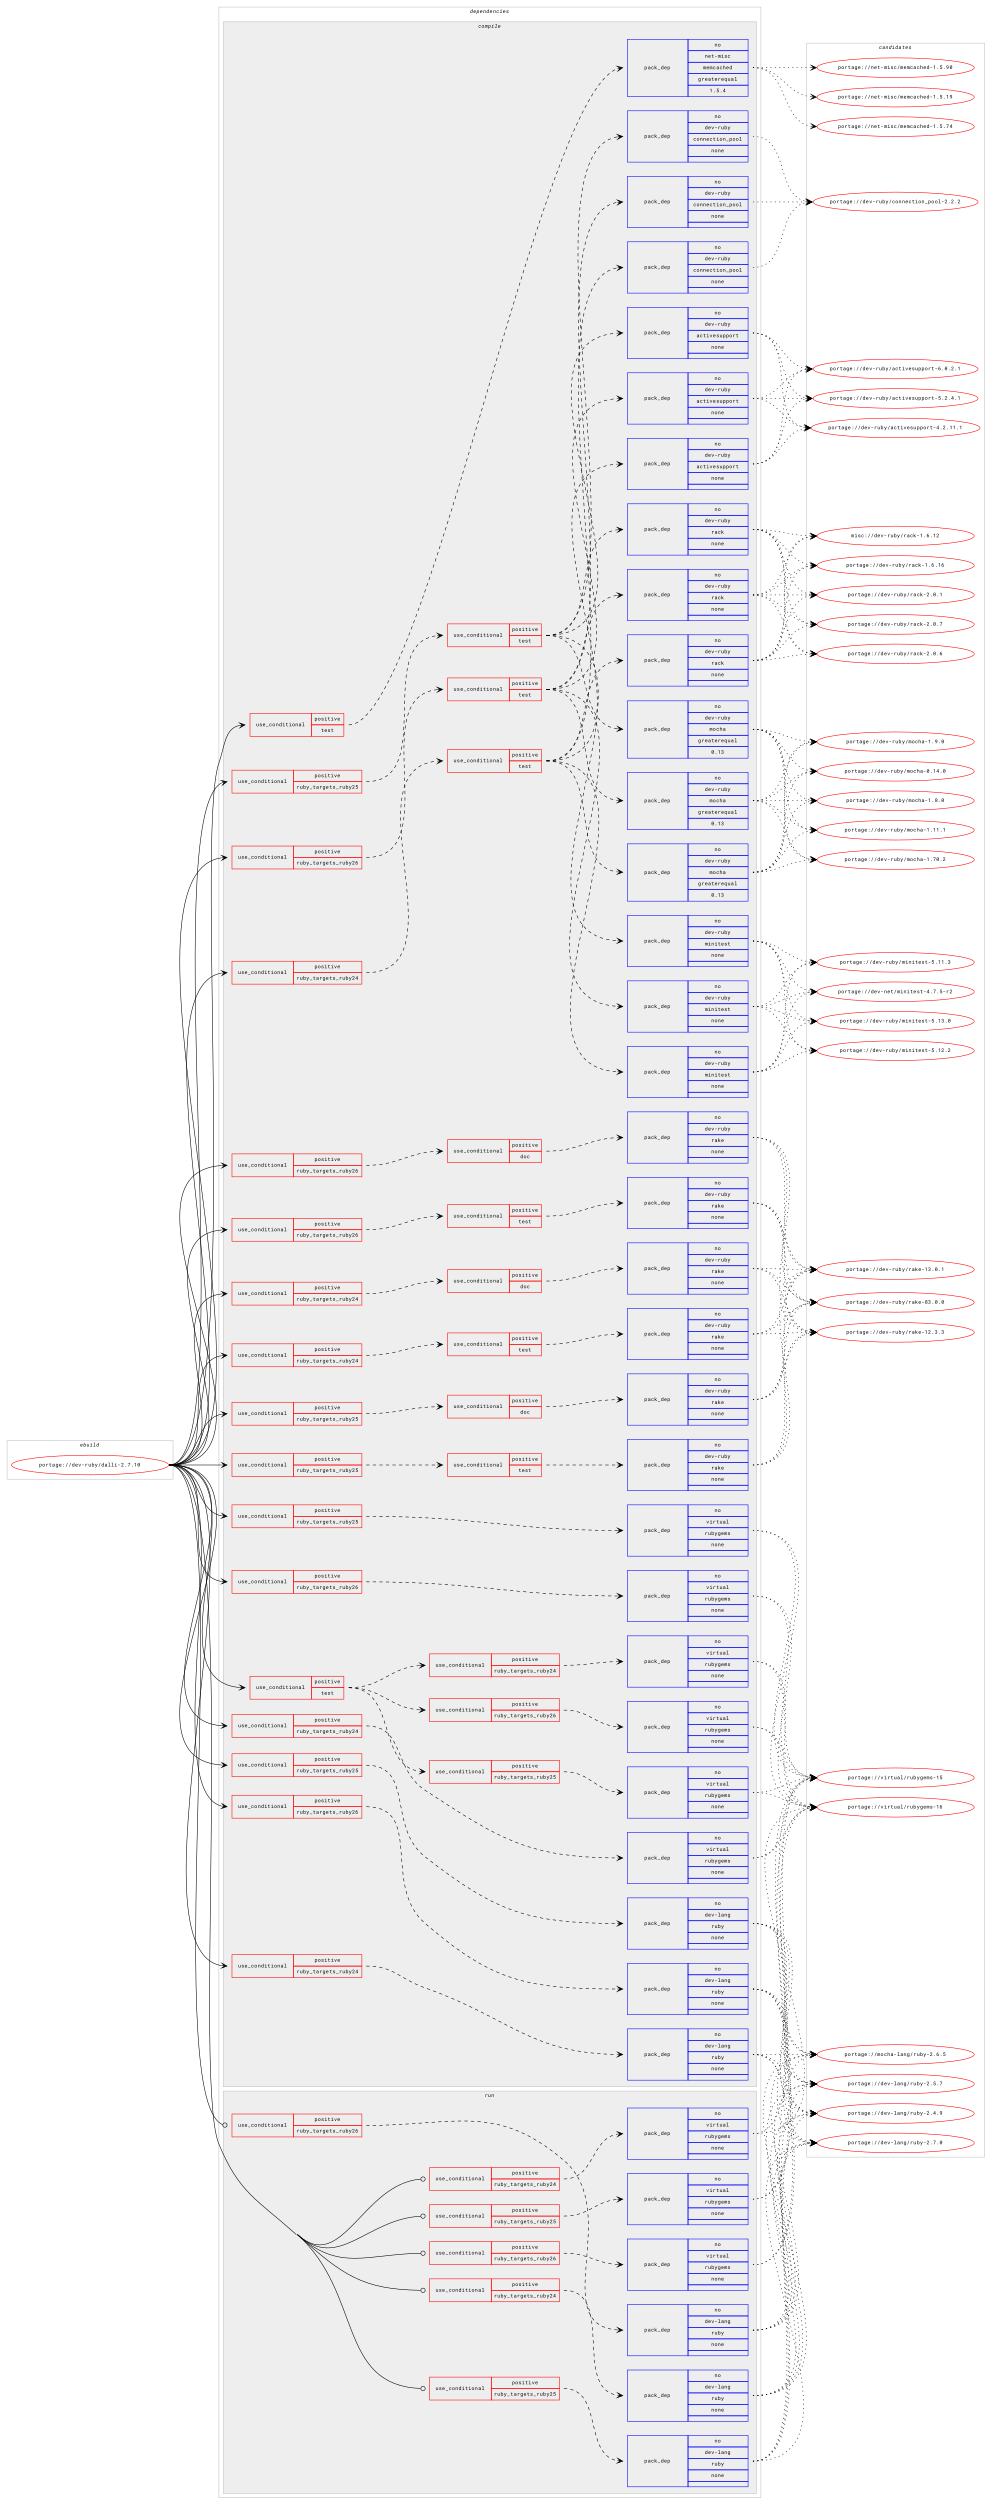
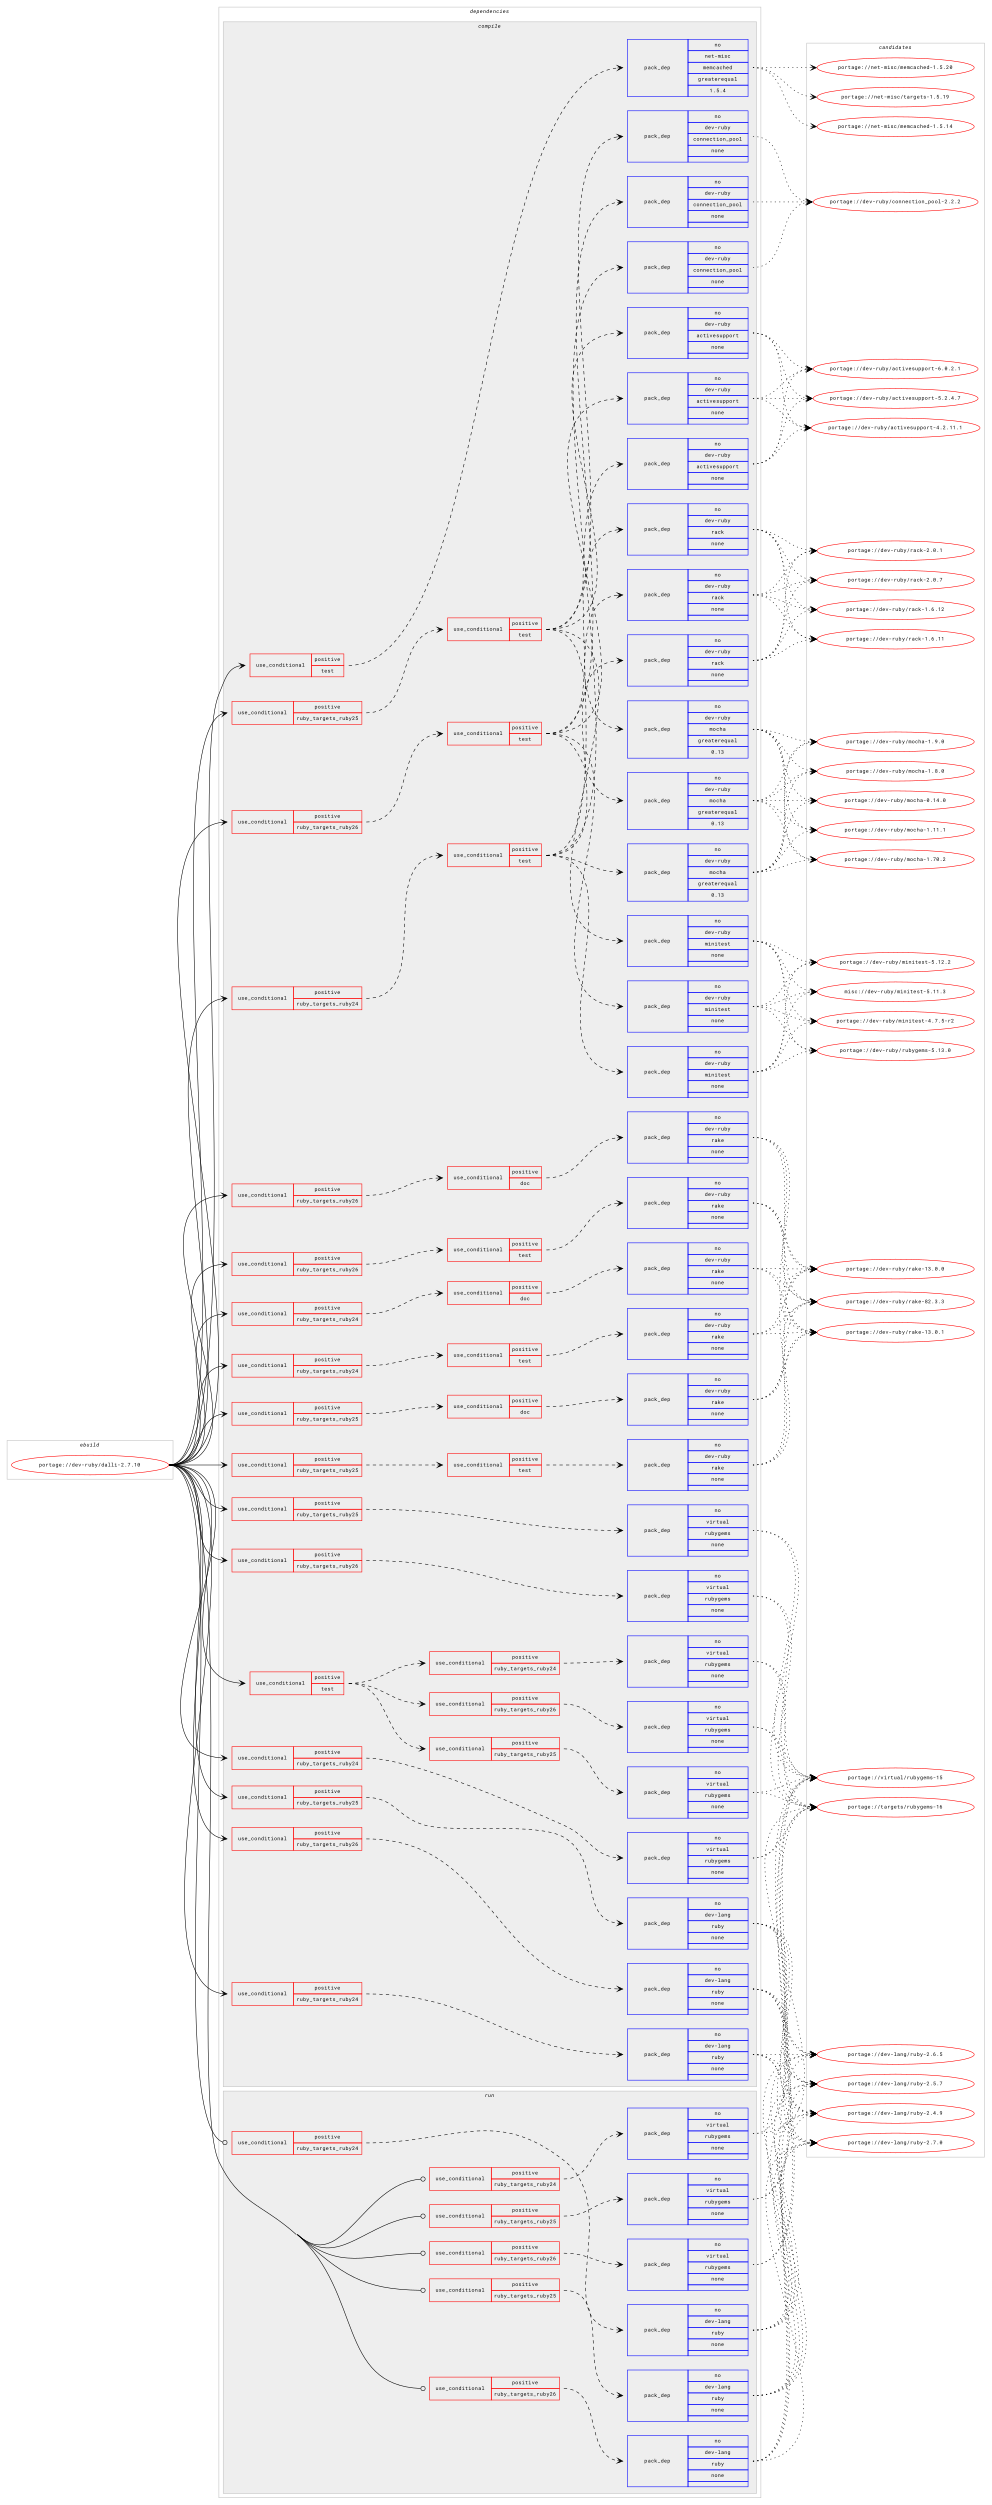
node "portage://net-misc/memcached-1.5.90": label "portage://net-misc/memcached-1.5.90" -> "portage://net-misc/memcached-1.5.20"
node "portage://net-misc/memcached-1.5.19": label "portage://net-misc/memcached-1.5.19" -> "portage://net-misc/targets-1.5.19"
node "portage://net-misc/memcached-1.5.74": label "portage://net-misc/memcached-1.5.74" -> "portage://net-misc/memcached-1.5.14"
node "portage://dev-ruby/activesupport-5.2.4.1": label "portage://dev-ruby/activesupport-5.2.4.1" -> "portage://dev-ruby/activesupport-5.2.4.7"
node "misc://dev-ruby/rack-1.6.12": label "misc://dev-ruby/rack-1.6.12" -> "portage://dev-ruby/rack-1.6.12"
node "portage://dev-ruby/rack-1.6.16": label "portage://dev-ruby/rack-1.6.16" -> "portage://dev-ruby/rack-1.6.11"
node "portage://dev-ruby/rack-2.0.6": removed
node "portage://dev-ruby/minitest-5.11.3": label "portage://dev-ruby/minitest-5.11.3" -> "misc://dev-ruby/minitest-5.11.3"
node "portage://dev-net/minitest-4.7.5-r2": label "portage://dev-net/minitest-4.7.5-r2" -> "portage://dev-ruby/minitest-4.7.5-r2"
node "portage://dev-ruby/minitest-5.13.0": label "portage://dev-ruby/minitest-5.13.0" -> "portage://dev-ruby/rubygems-5.13.0"
node "portage://dev-ruby/rake-83.0.0": label "portage://dev-ruby/rake-83.0.0" -> "portage://dev-ruby/rake-13.0.0"
node "portage://dev-ruby/rake-12.3.3": label "portage://dev-ruby/rake-12.3.3" -> "portage://dev-ruby/rake-82.3.3"
node "portage://virtual/rubygems-16": label "portage://virtual/rubygems-16" -> "portage://targets/rubygems-16"
node "portage://mocha-lang/ruby-2.6.5": label "portage://mocha-lang/ruby-2.6.5" -> "portage://dev-lang/ruby-2.6.5"
